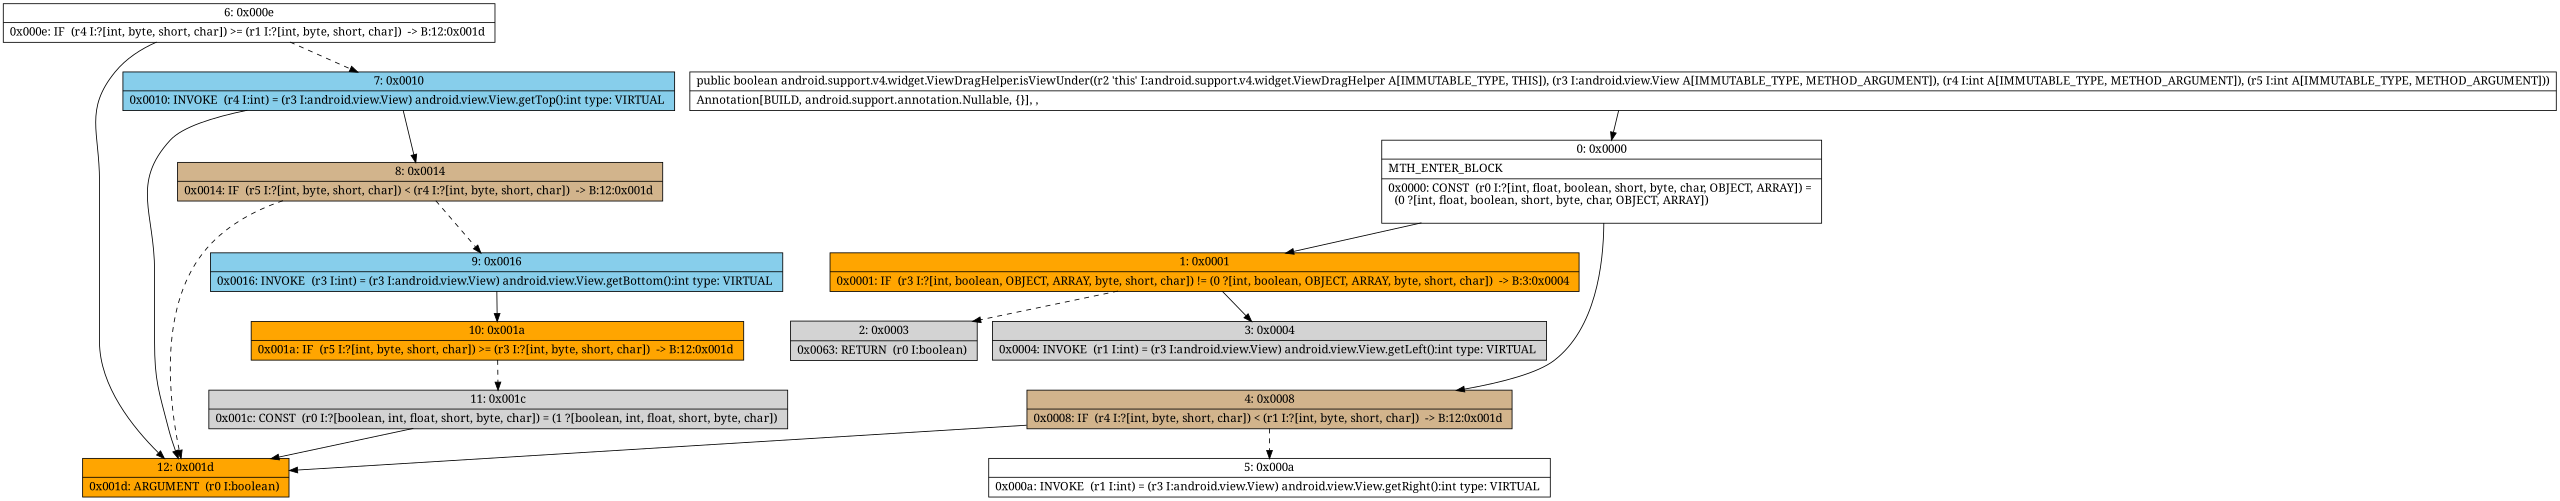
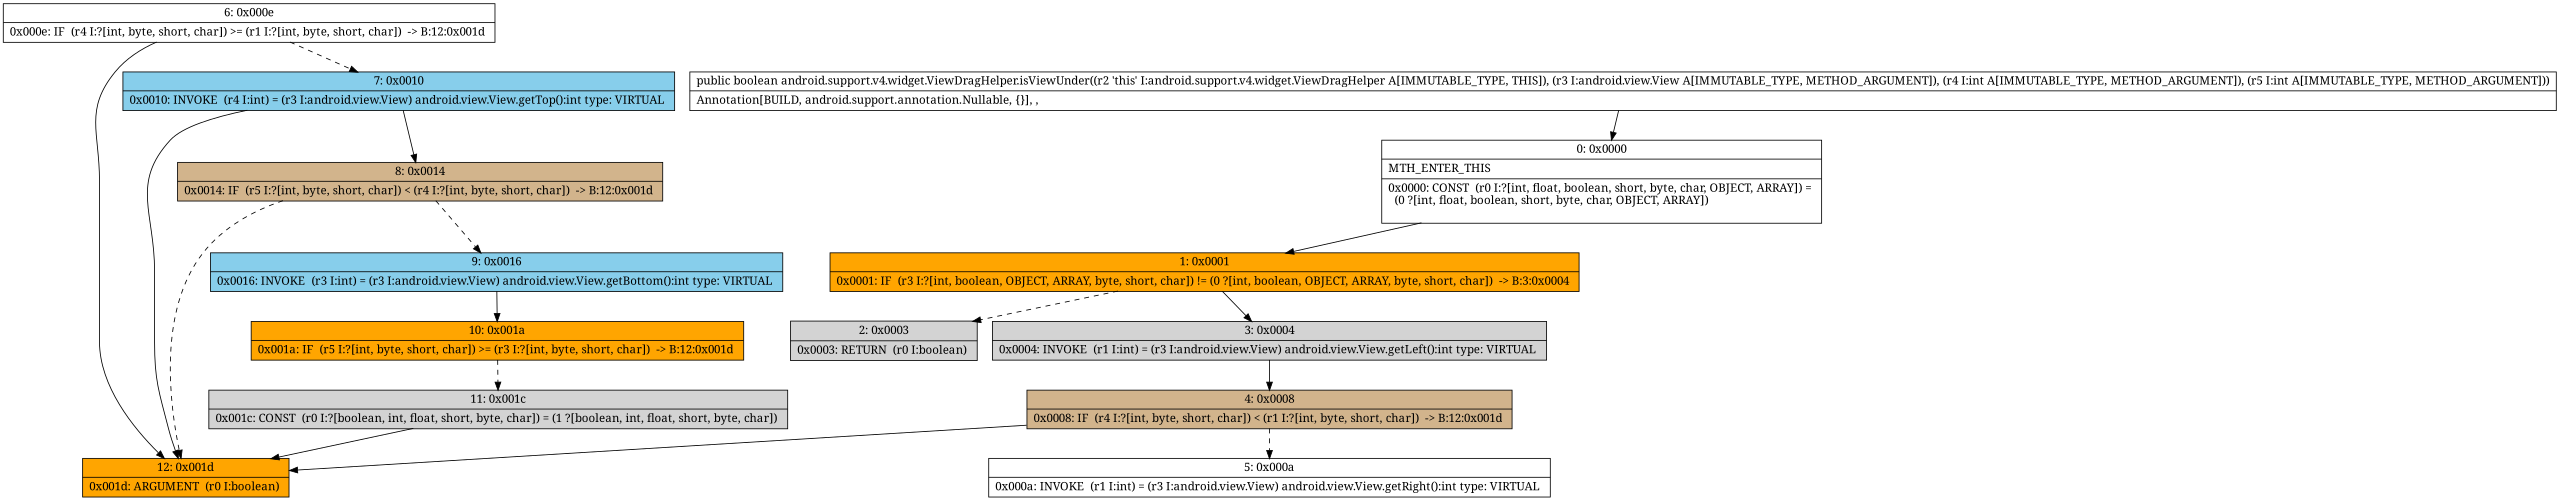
node "0: 0x0000": text "MTH_ENTER_BLOCK" -> "MTH_ENTER_THIS"
edge "0: 0x0000" -> "4: 0x0008": now "3: 0x0004" -> "4: 0x0008"
node "2: 0x0003": text "0x0063: RETURN  (r0 I:boolean)" -> "0x0003: RETURN  (r0 I:boolean)"
